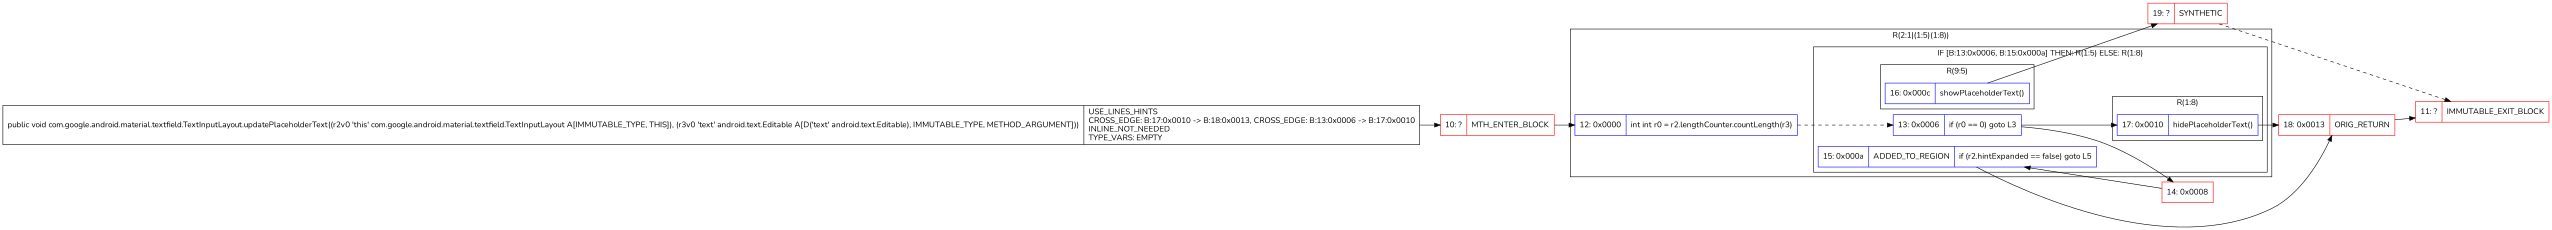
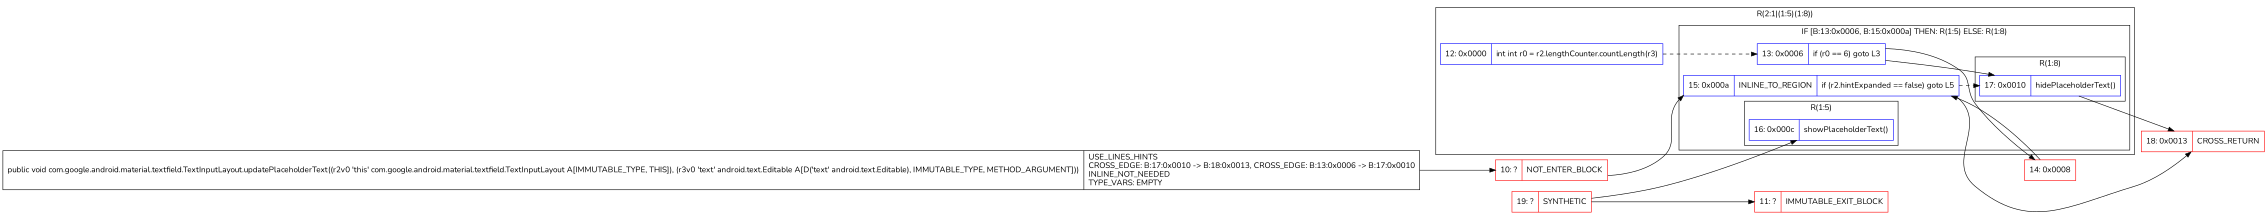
edge "16: 0x000c" -> "19: ?": reversed
edge "19: ?" -> "11: ?": style dashed -> solid
cluster "R(9:5)": label "R(9:5)" -> "R(1:5)"
edge "15: 0x000a" -> "17: 0x0010": added
edge "18: 0x0013" -> "11: ?": removed
node "10: ?": text "MTH_ENTER_BLOCK" -> "NOT_ENTER_BLOCK"
edge "10: ?" -> "12: 0x0000": now "10: ?" -> "15: 0x000a"
node "13: 0x0006": text "if (r0 == 0) goto L3" -> "if (r0 == 6) goto L3"
node "18: 0x0013": text "ORIG_RETURN" -> "CROSS_RETURN"
node "15: 0x000a": text "ADDED_TO_REGION" -> "INLINE_TO_REGION"
